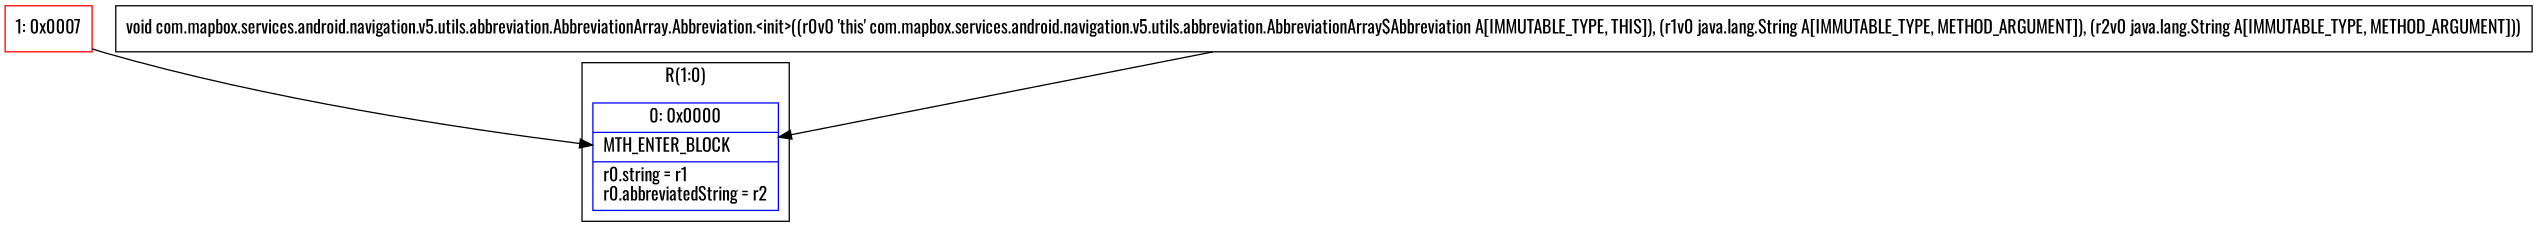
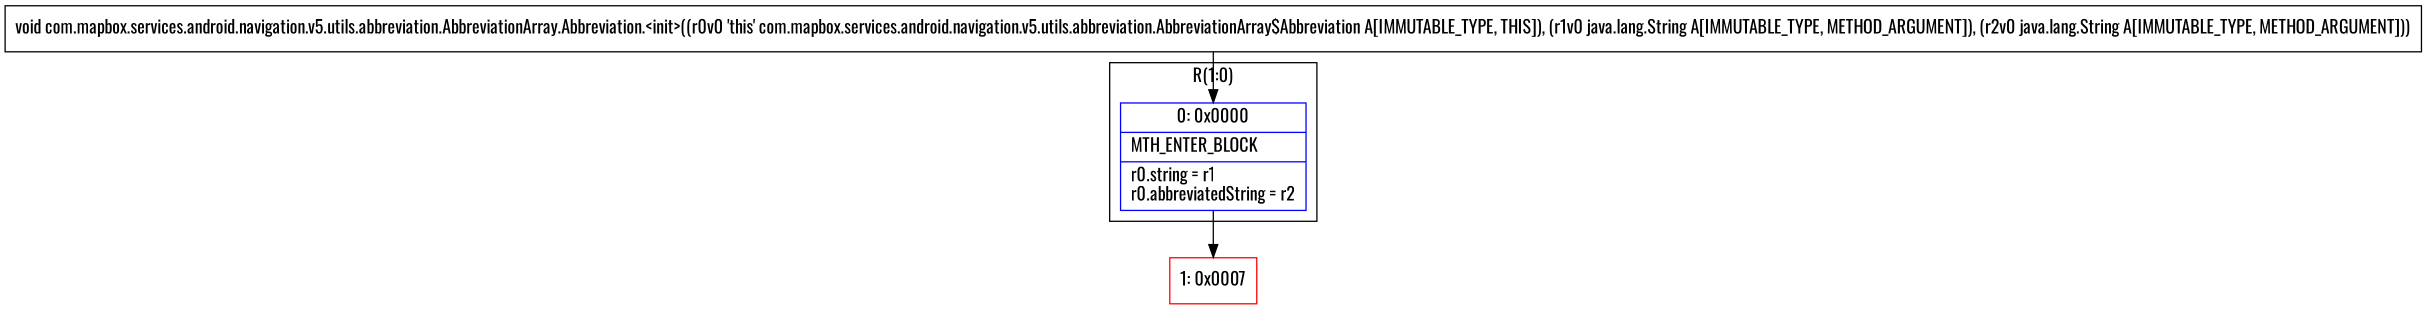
edge "1: 0x0007" -> "0: 0x0000": reversed
